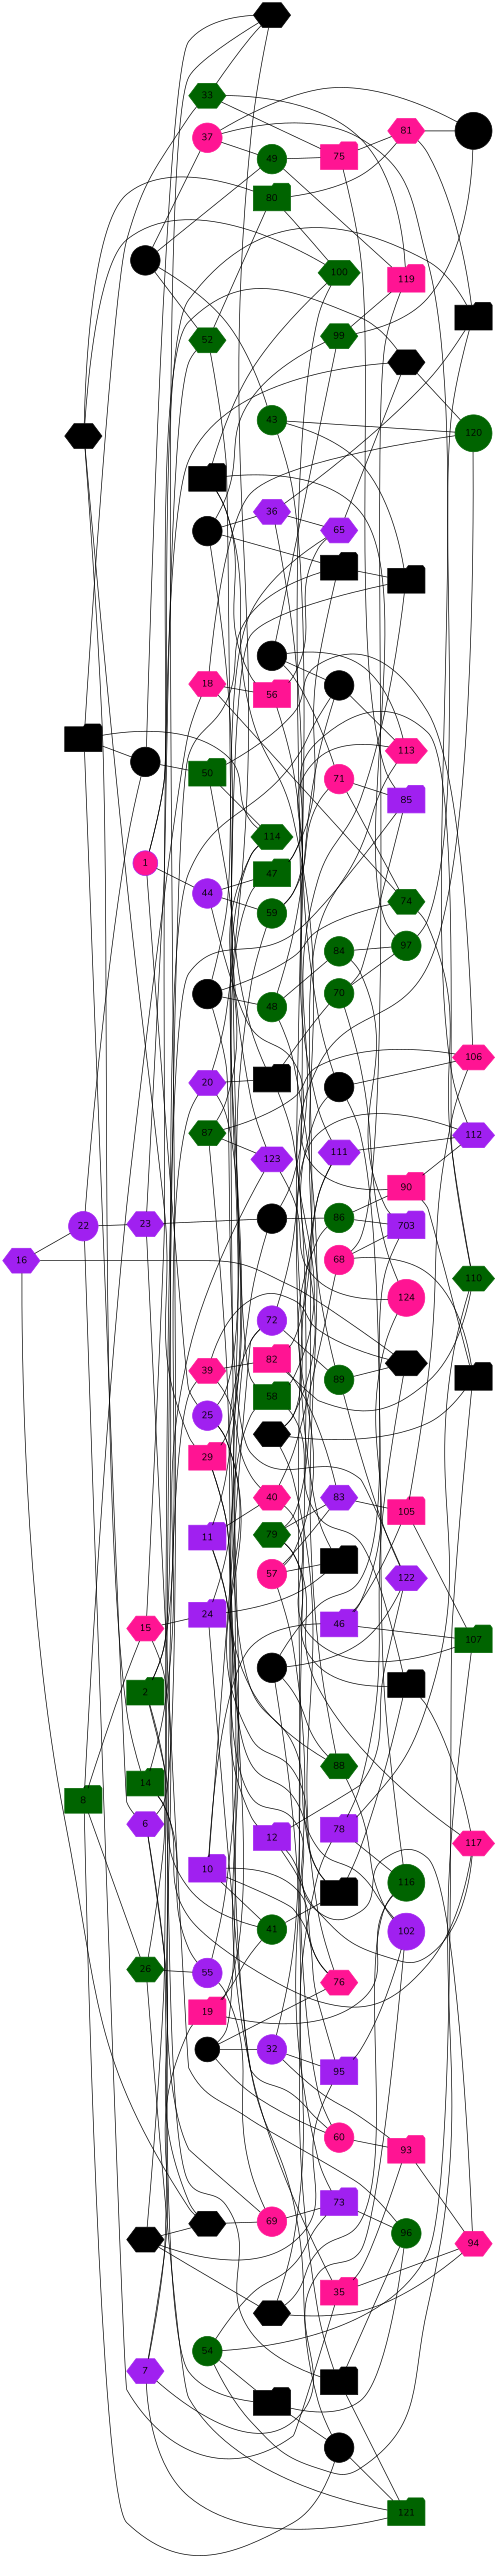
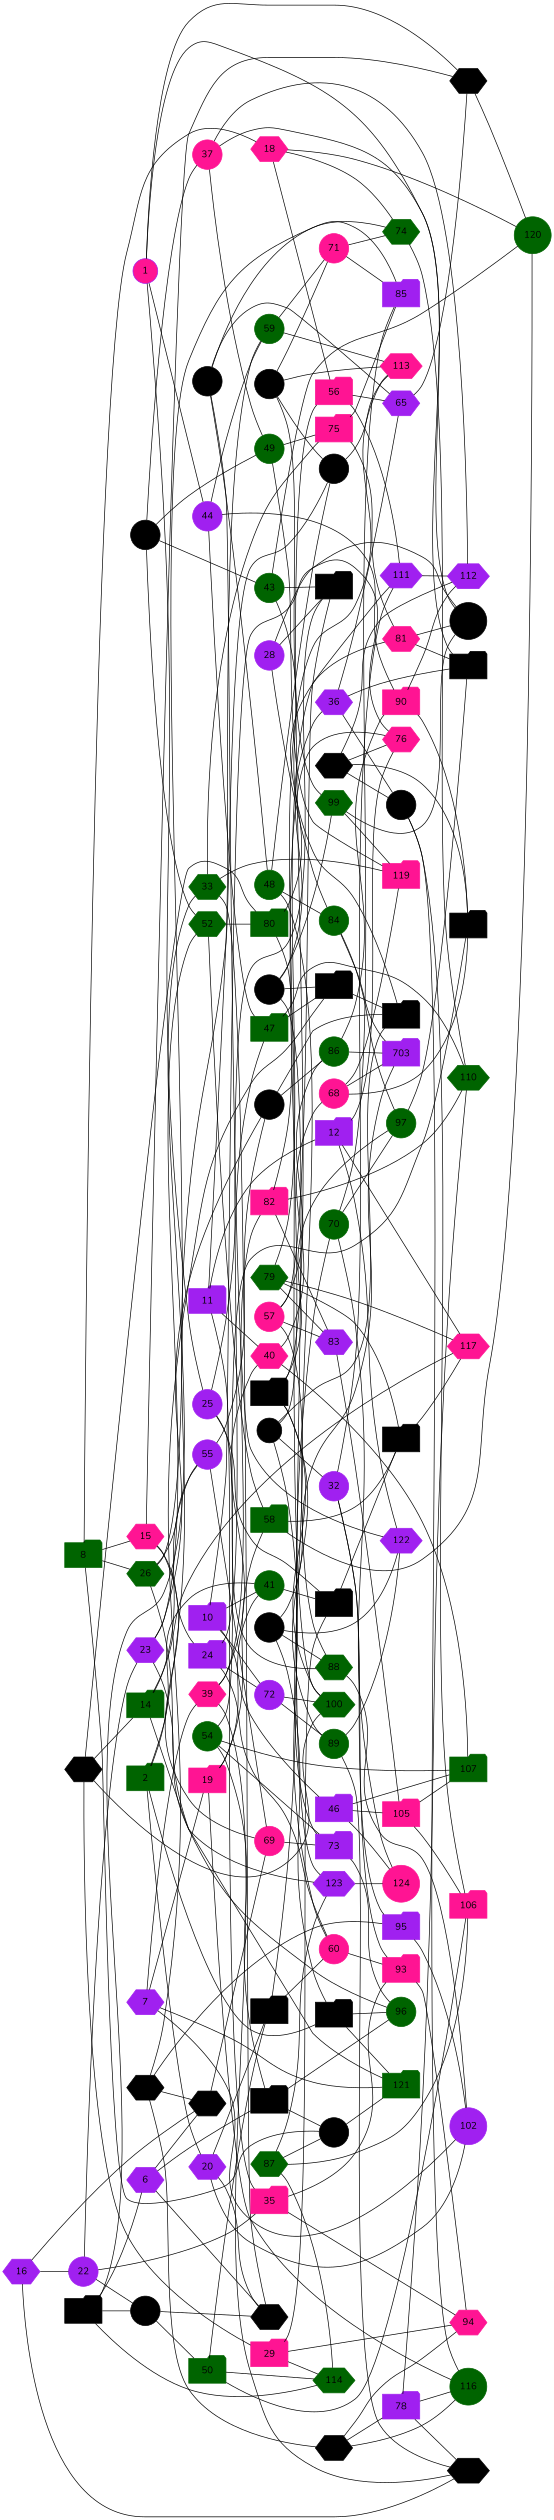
node "28": added
node "106": shape hexagon -> folder
edge "10" -- "95": removed
